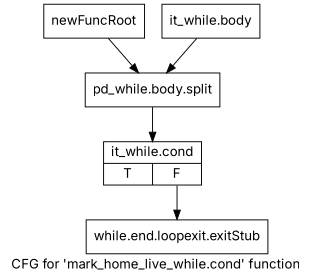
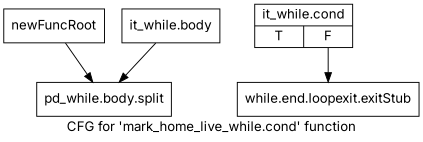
edge "pd_while.body.split" -> "it_while.cond": removed
